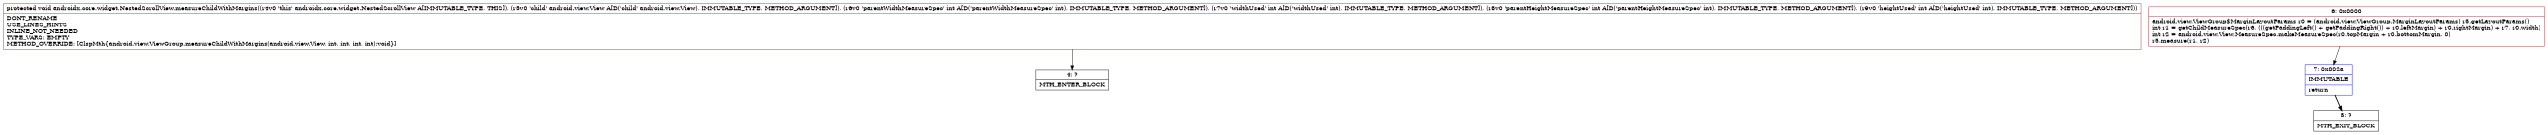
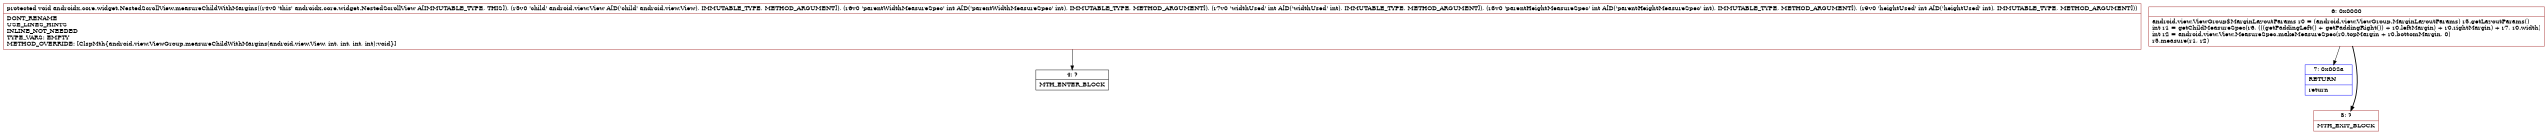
node "7: 0x002a": text "IMMUTABLE" -> "RETURN"
edge "7: 0x002a" -> "5: ?": now "6: 0x0000" -> "5: ?"
node "5: ?": color black -> brown
